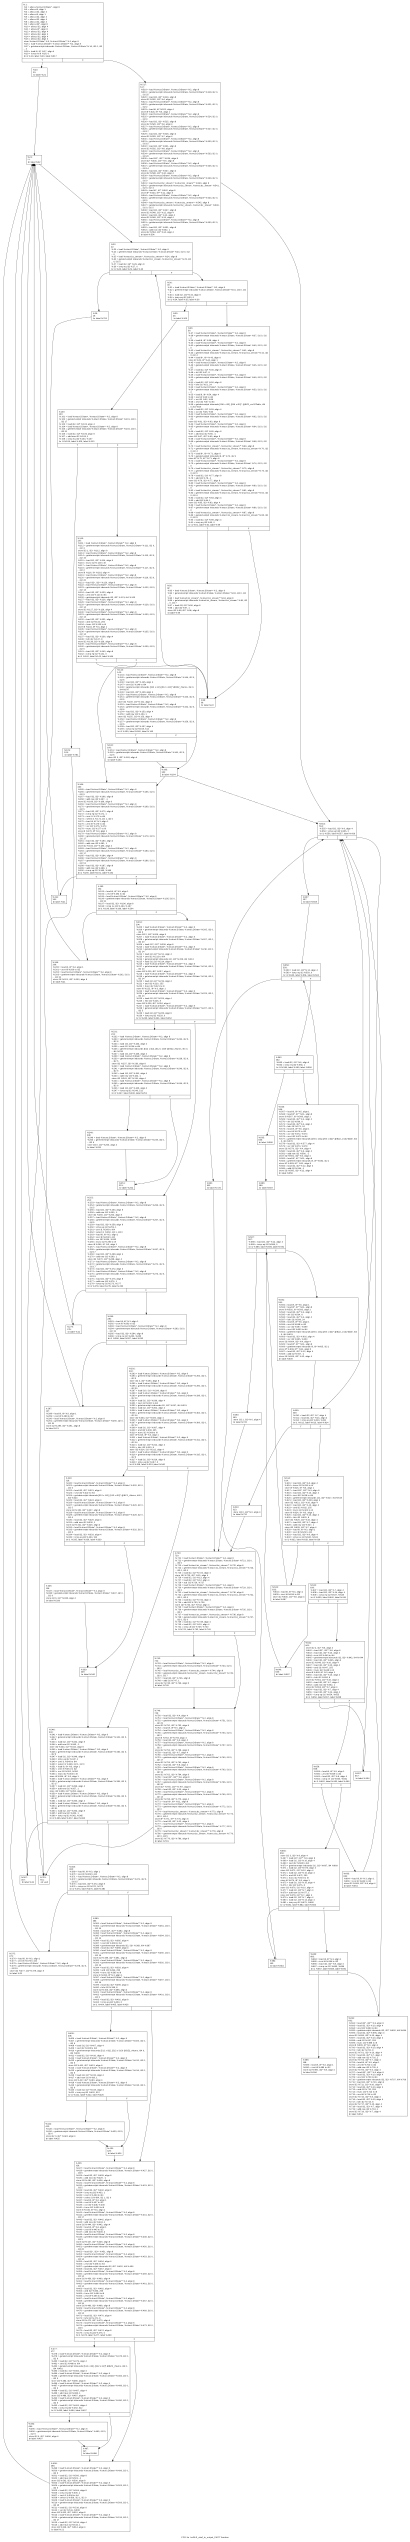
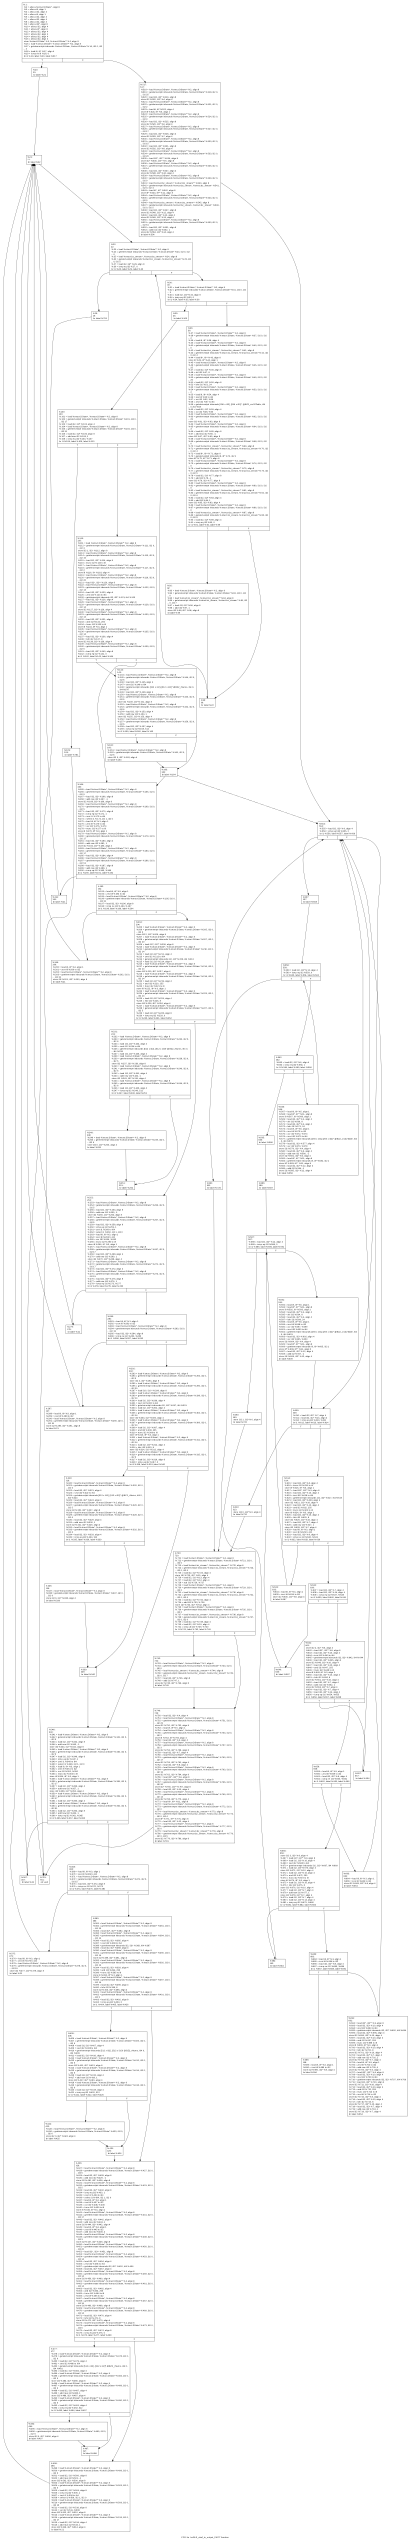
edge "%110:" -> "%99:": now "%110:" -> "%143:"
